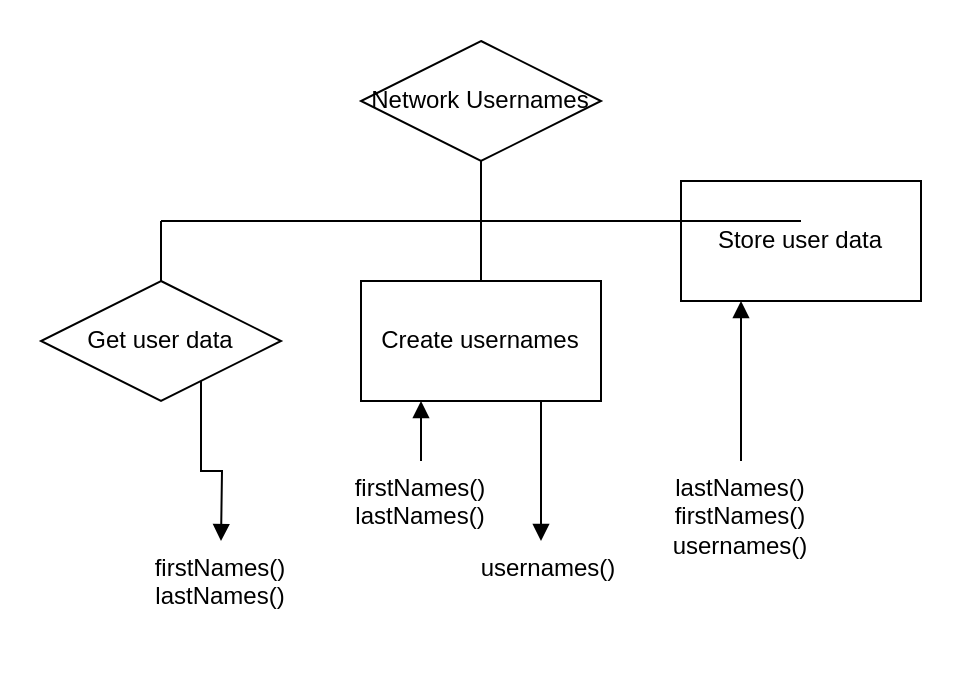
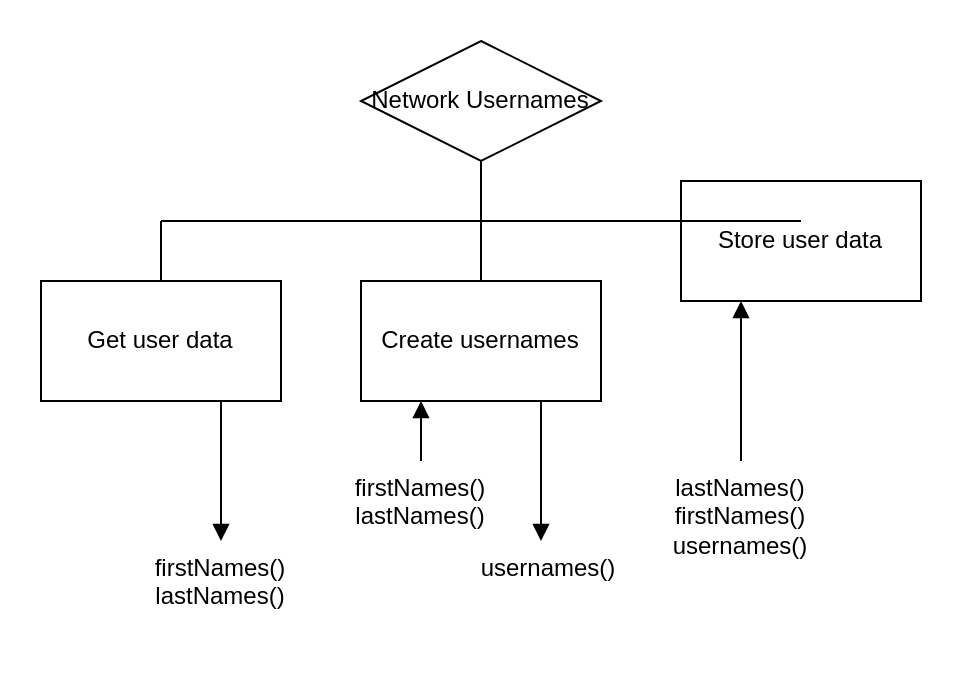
node "Get user data": shape diamond -> rectangle
